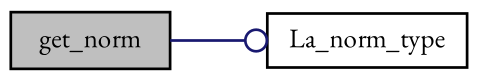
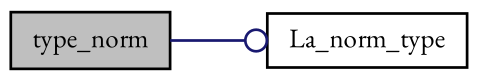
node "get_norm": label "get_norm" -> "type_norm"
